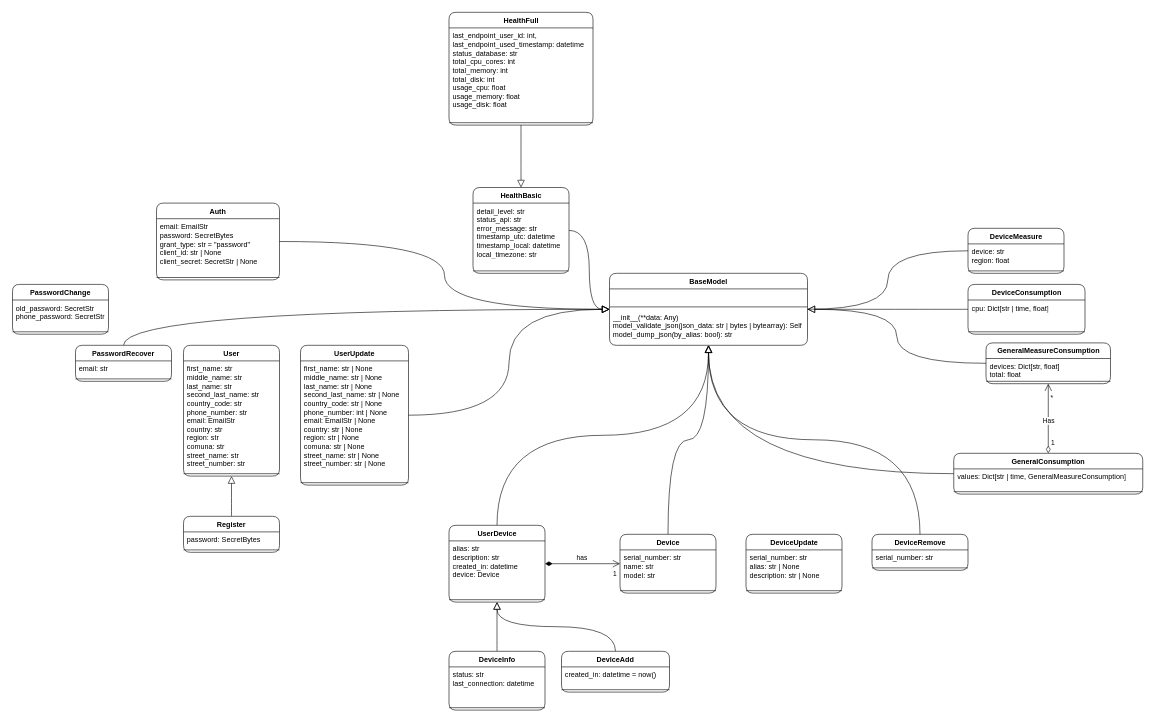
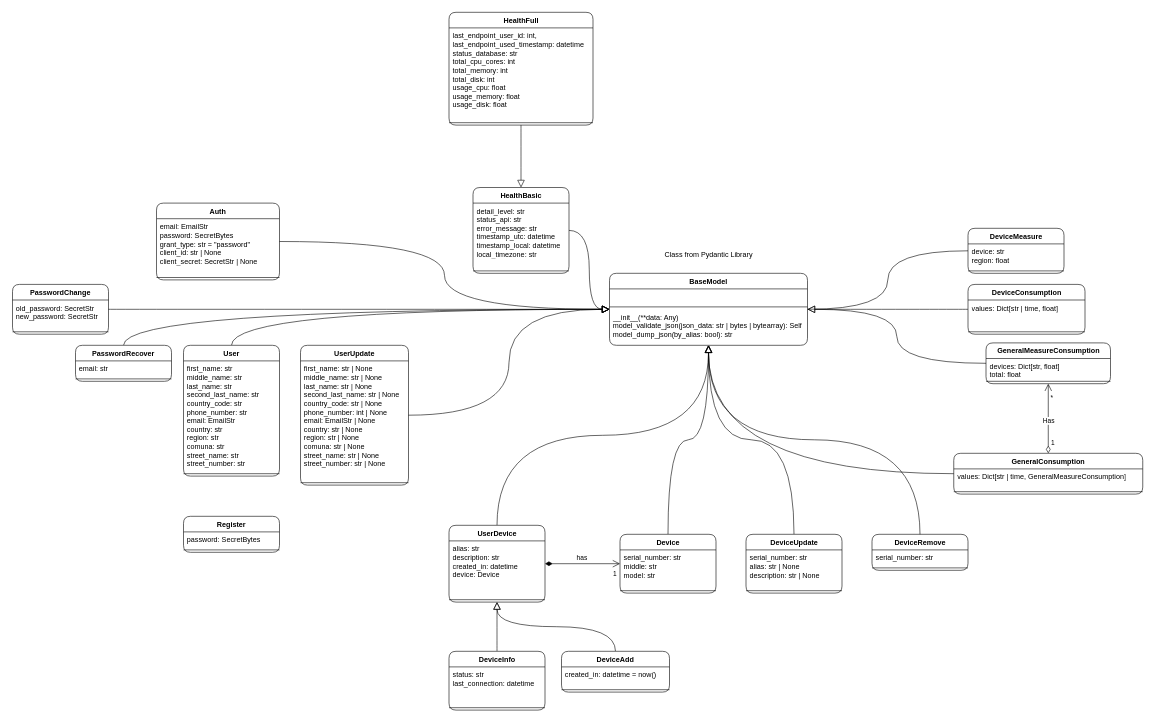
node "Class from Pydantic Library": added
edge "PasswordChange" -> "BaseModel": added
node "cpu: Dict[str | time, float]": label "cpu: Dict[str | time, float]" -> "values: Dict[str | time, float]"
edge "User" -> "BaseModel": added
node "old_password: SecretStr phone_password: SecretStr": label "old_password: SecretStr phone_password: SecretStr" -> "old_password: SecretStr new_password: SecretStr"
edge "DeviceUpdate" -> "BaseModel": added
edge "Register" -> "User": removed
node "serial_number: str name: str model: str": label "serial_number: str name: str model: str" -> "serial_number: str middle: str model: str"
